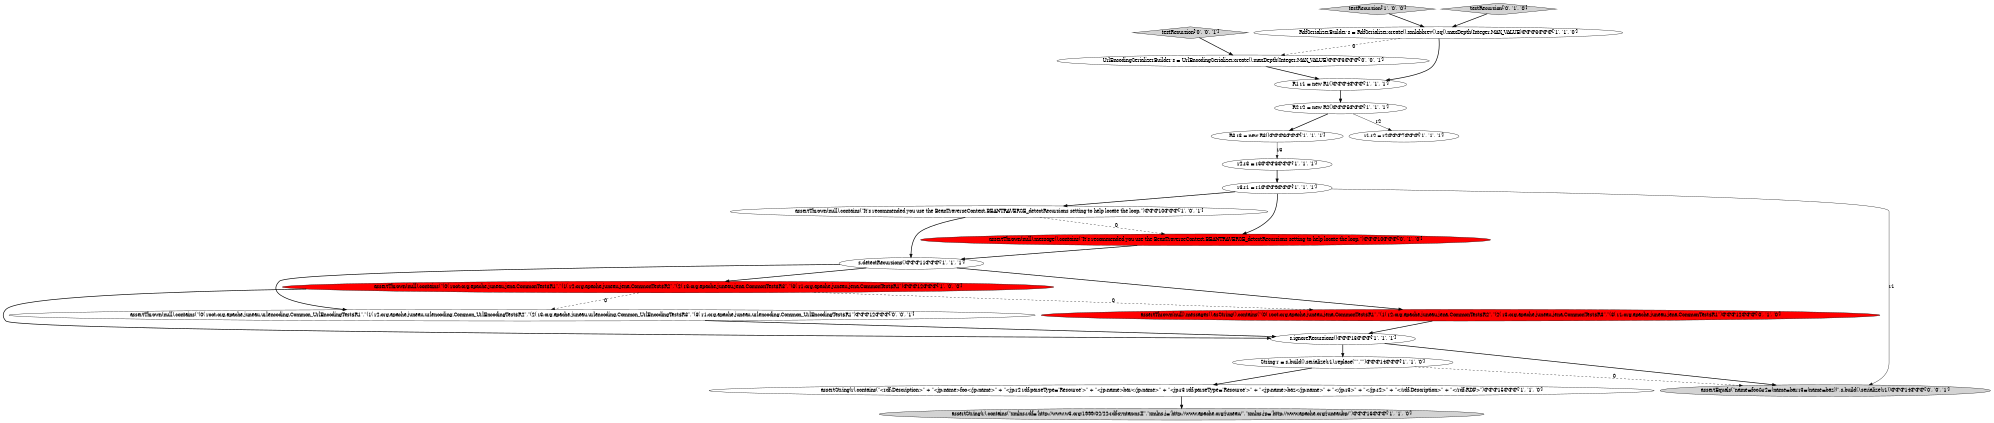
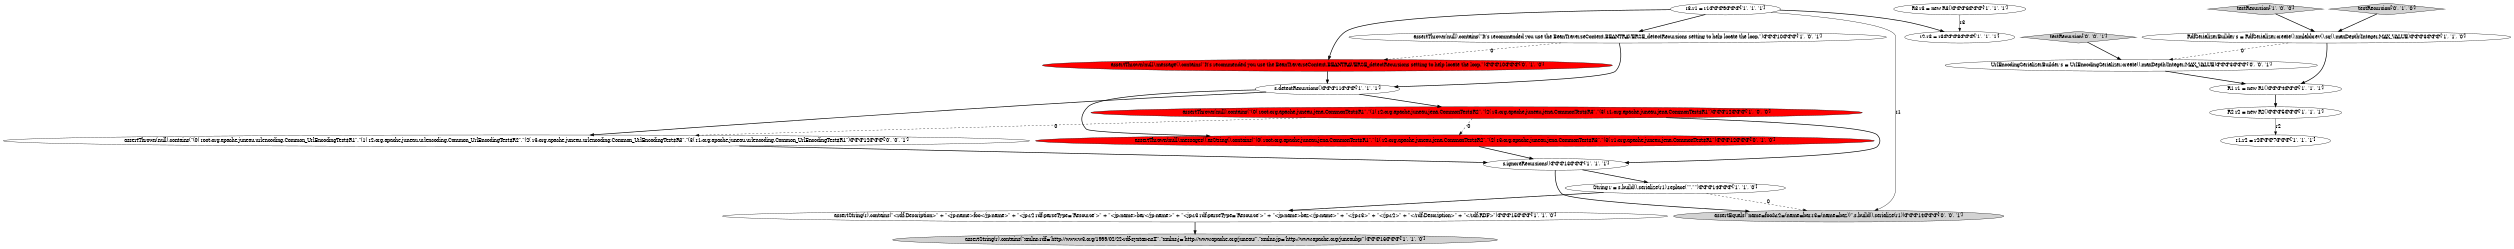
edge "R2 r2 = new R2()@@@5@@@['1', '1', '1']" -> "R3 r3 = new R3()@@@6@@@['1', '1', '1']": removed
edge "r2.r3 = r3@@@8@@@['1', '1', '1']" -> "r3.r1 = r1@@@9@@@['1', '1', '1']": reversed
